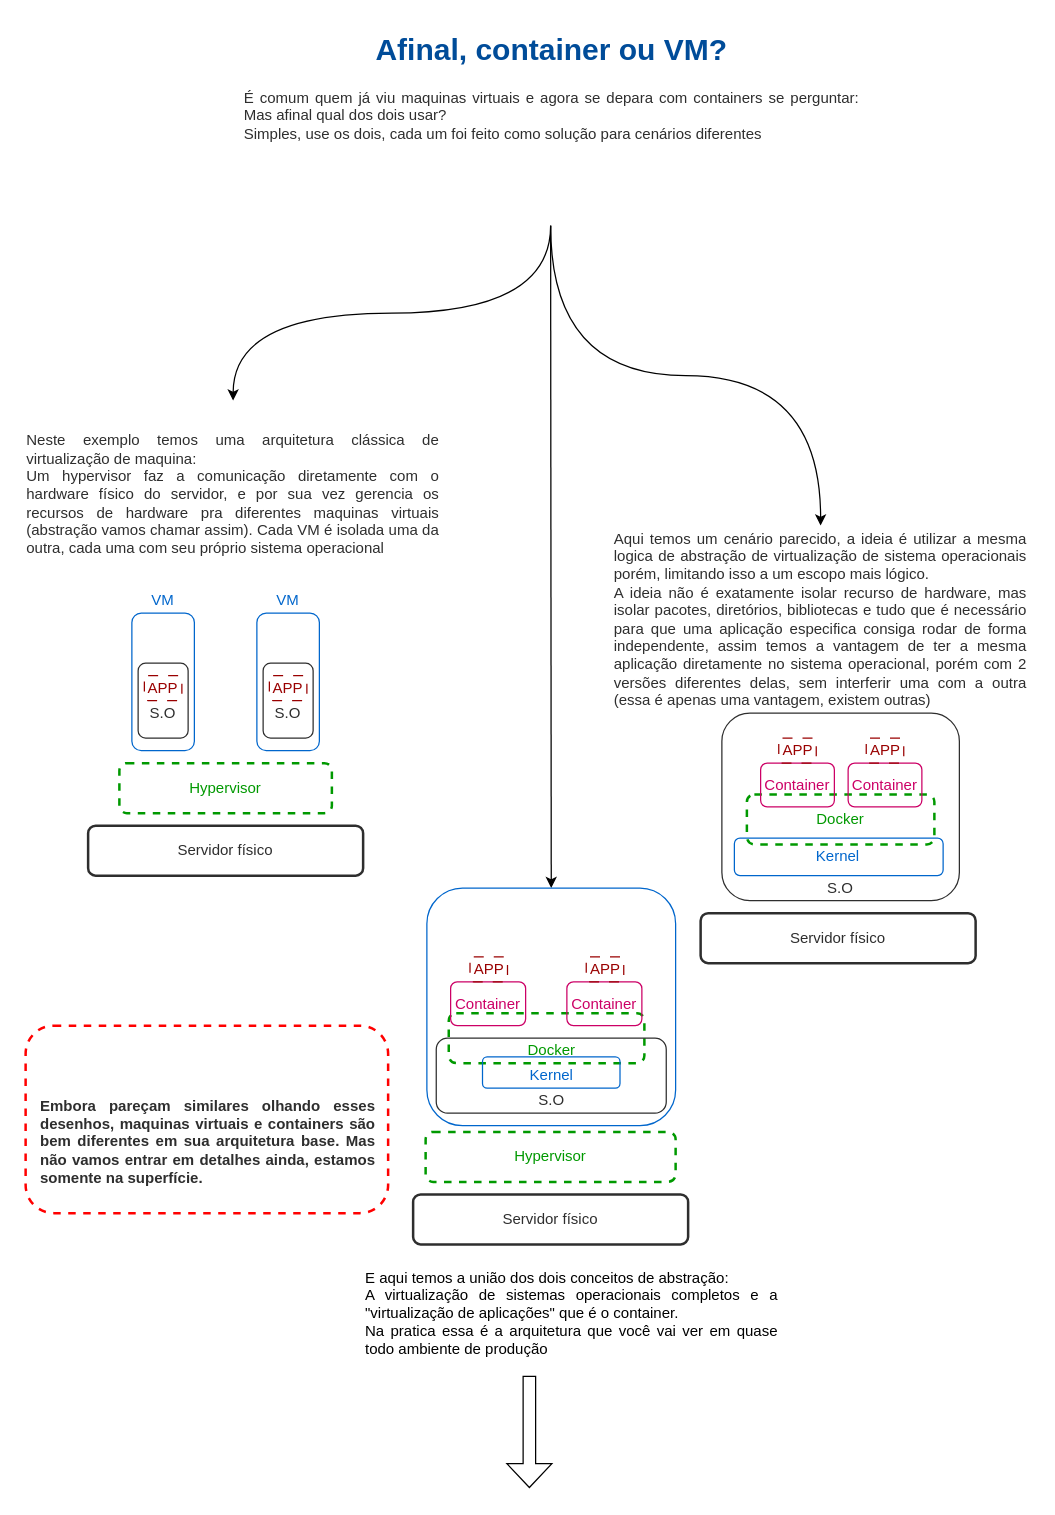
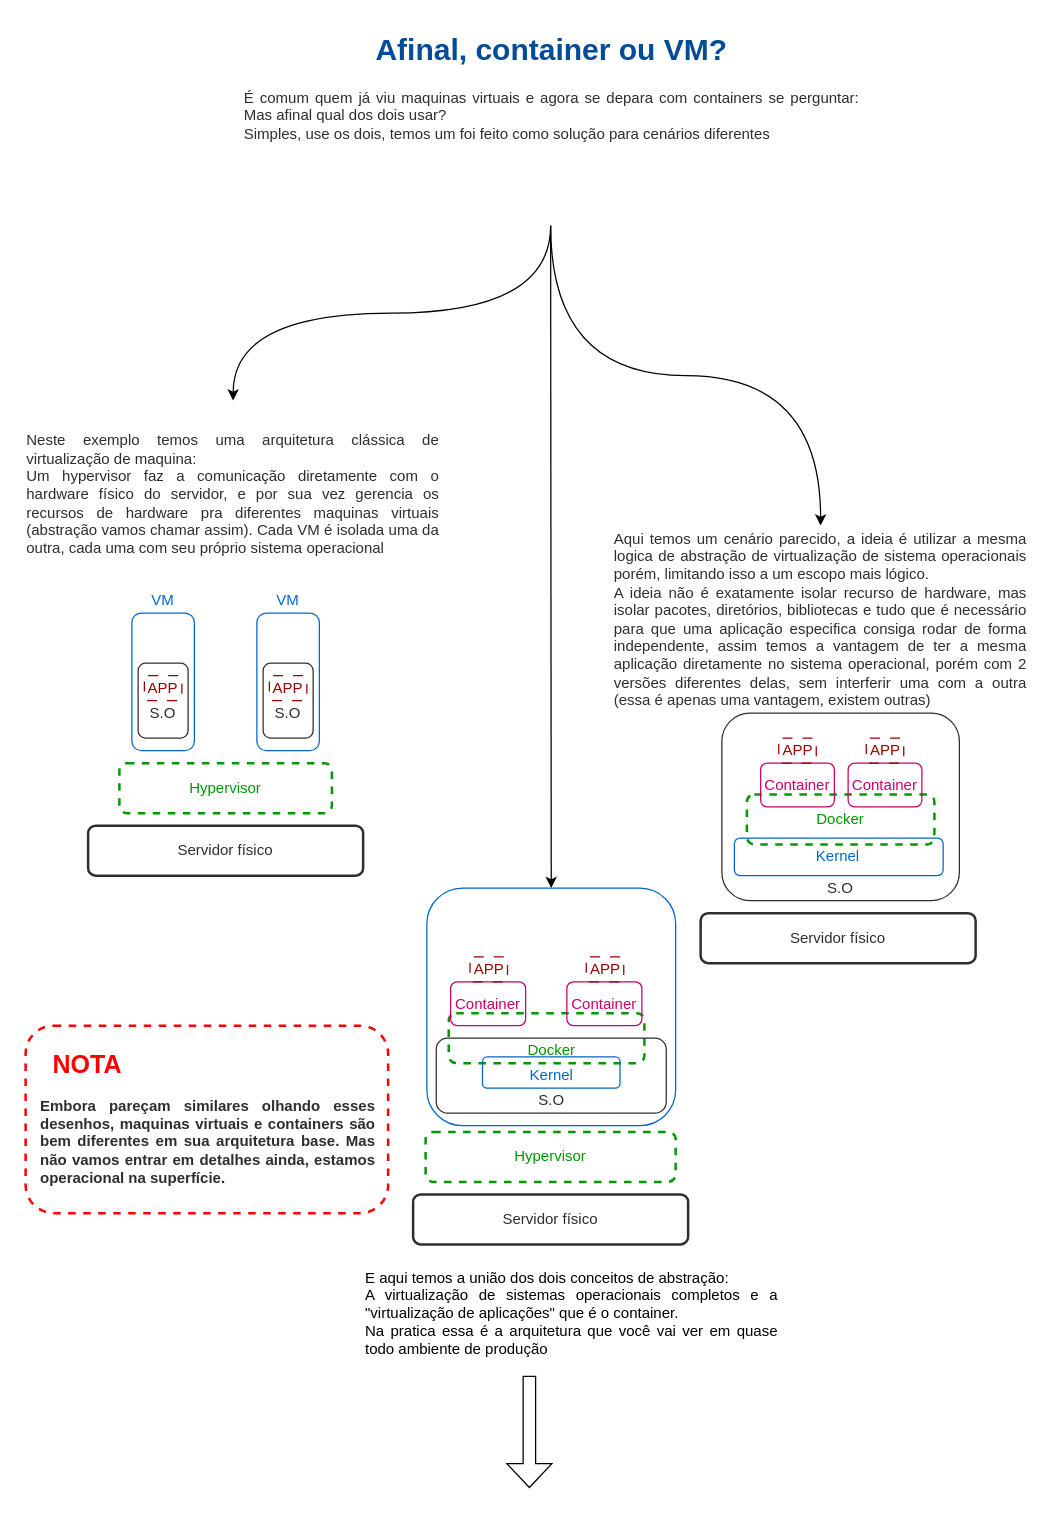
node "Afinal, container ou VM? É comum quem já viu maquinas virtuais e agora se depara com containers se perguntar: Mas afinal qual dos dois usar? Simples, use os dois, cada um foi feito como solução para cenários diferentes": label "Afinal, container ou VM? É comum quem já viu maquinas virtuais e agora se depara com containers se perguntar: Mas afinal qual dos dois usar? Simples, use os dois, cada um foi feito como solução para cenários diferentes" -> "Afinal, container ou VM? É comum quem já viu maquinas virtuais e agora se depara com containers se perguntar: Mas afinal qual dos dois usar? Simples, use os dois, temos um foi feito como solução para cenários diferentes"
node "NOTA": added
node "Embora pareçam similares olhando esses desenhos, maquinas virtuais e containers são bem diferentes em sua arquitetura base. Mas não vamos entrar em detalhes ainda, estamos somente na superfície.": label "Embora pareçam similares olhando esses desenhos, maquinas virtuais e containers são bem diferentes em sua arquitetura base. Mas não vamos entrar em detalhes ainda, estamos somente na superfície." -> "Embora pareçam similares olhando esses desenhos, maquinas virtuais e containers são bem diferentes em sua arquitetura base. Mas não vamos entrar em detalhes ainda, estamos operacional na superfície."
